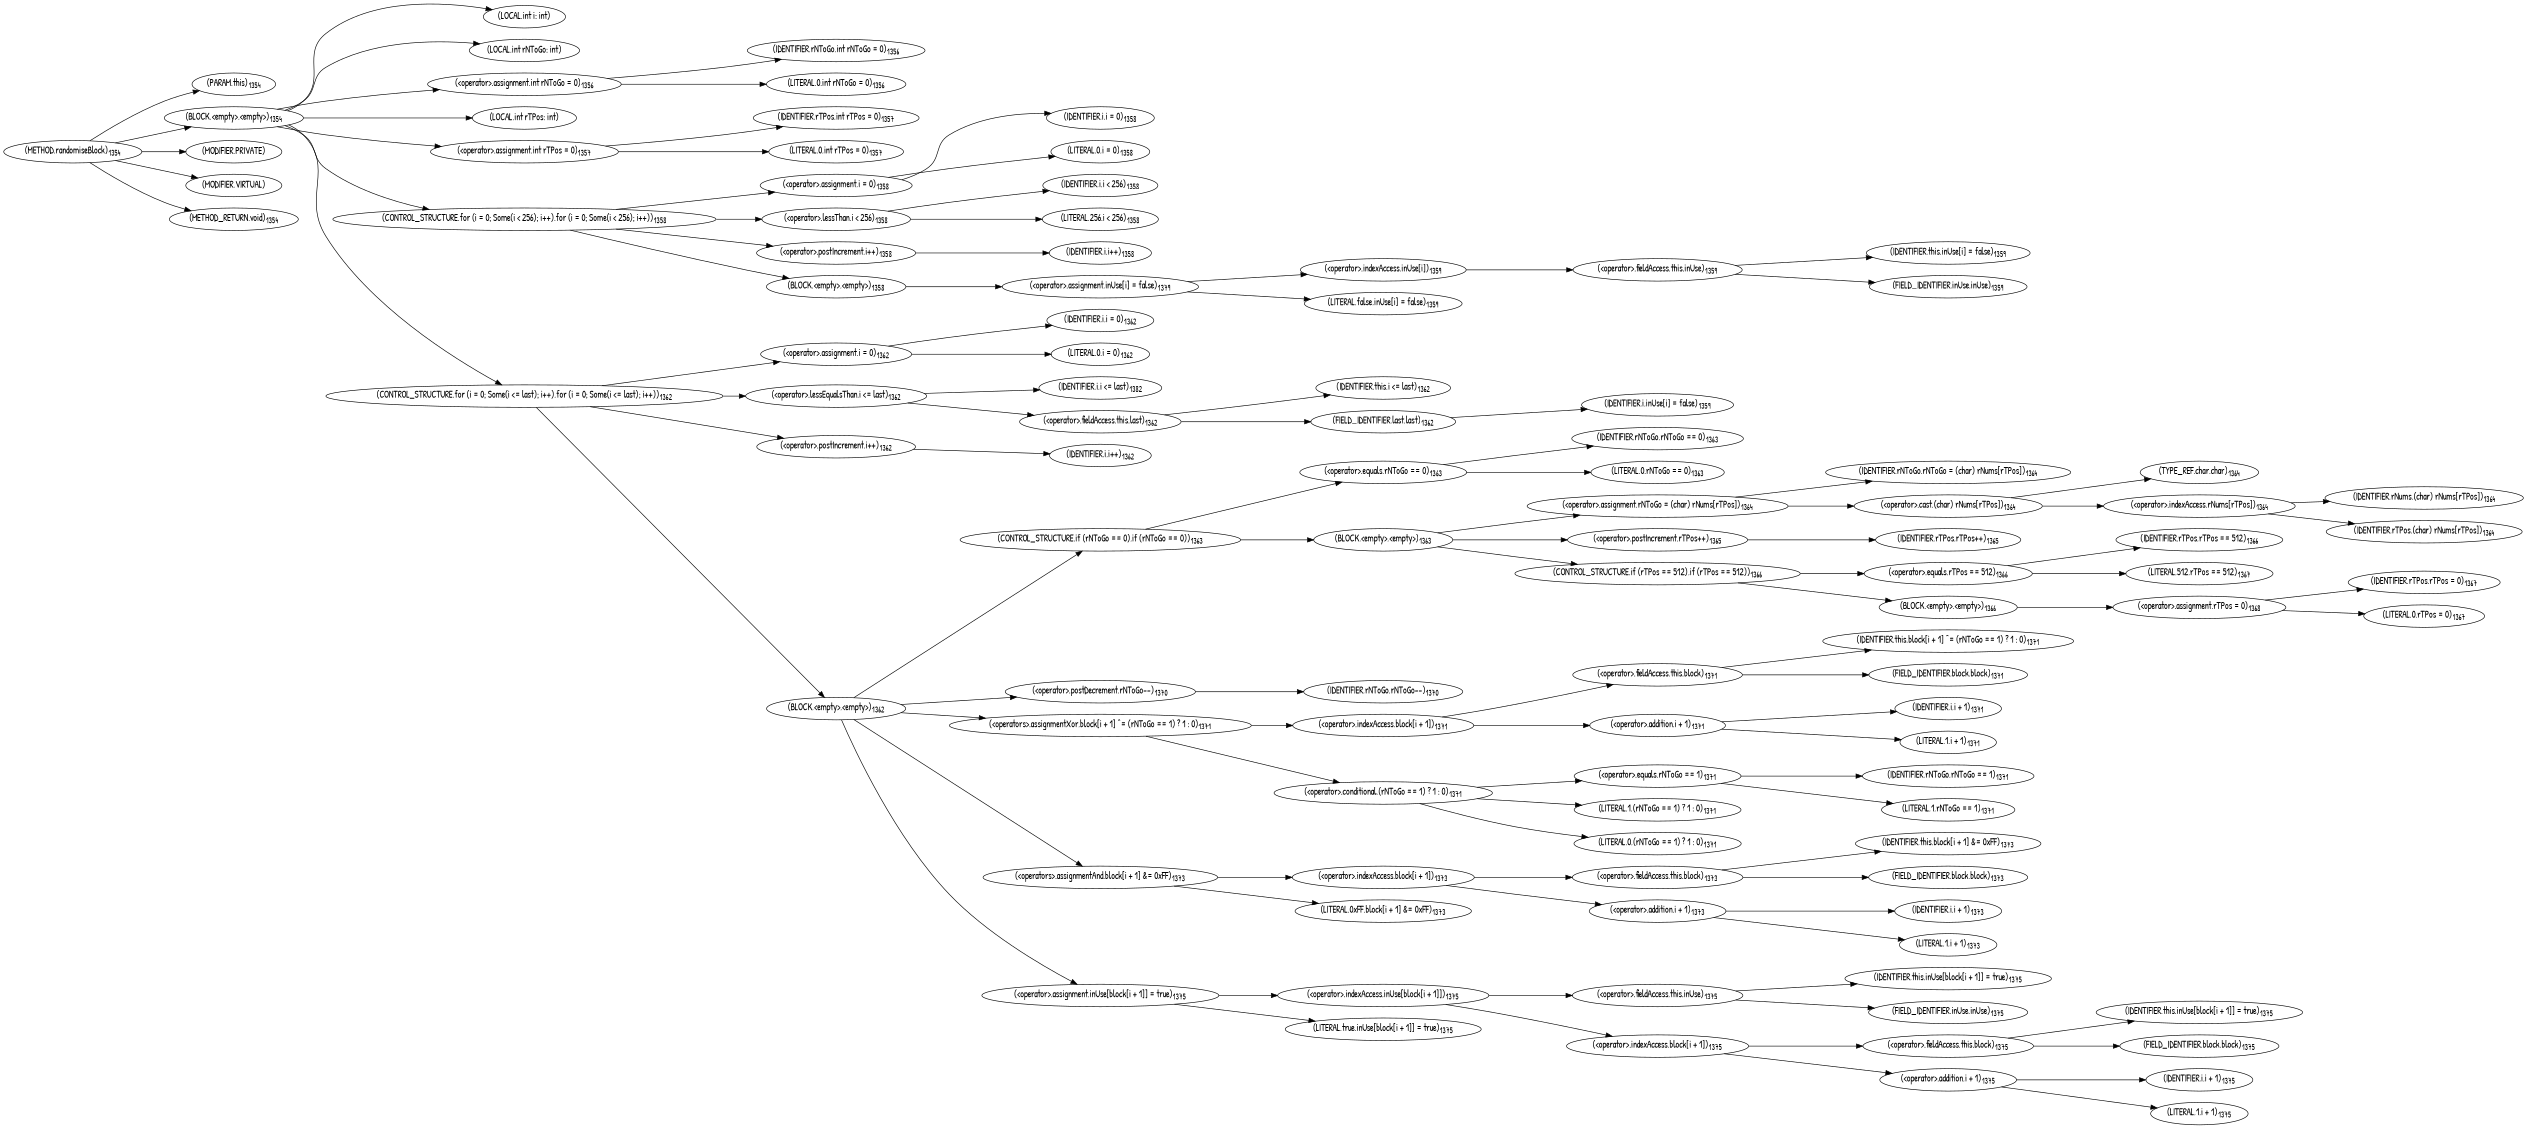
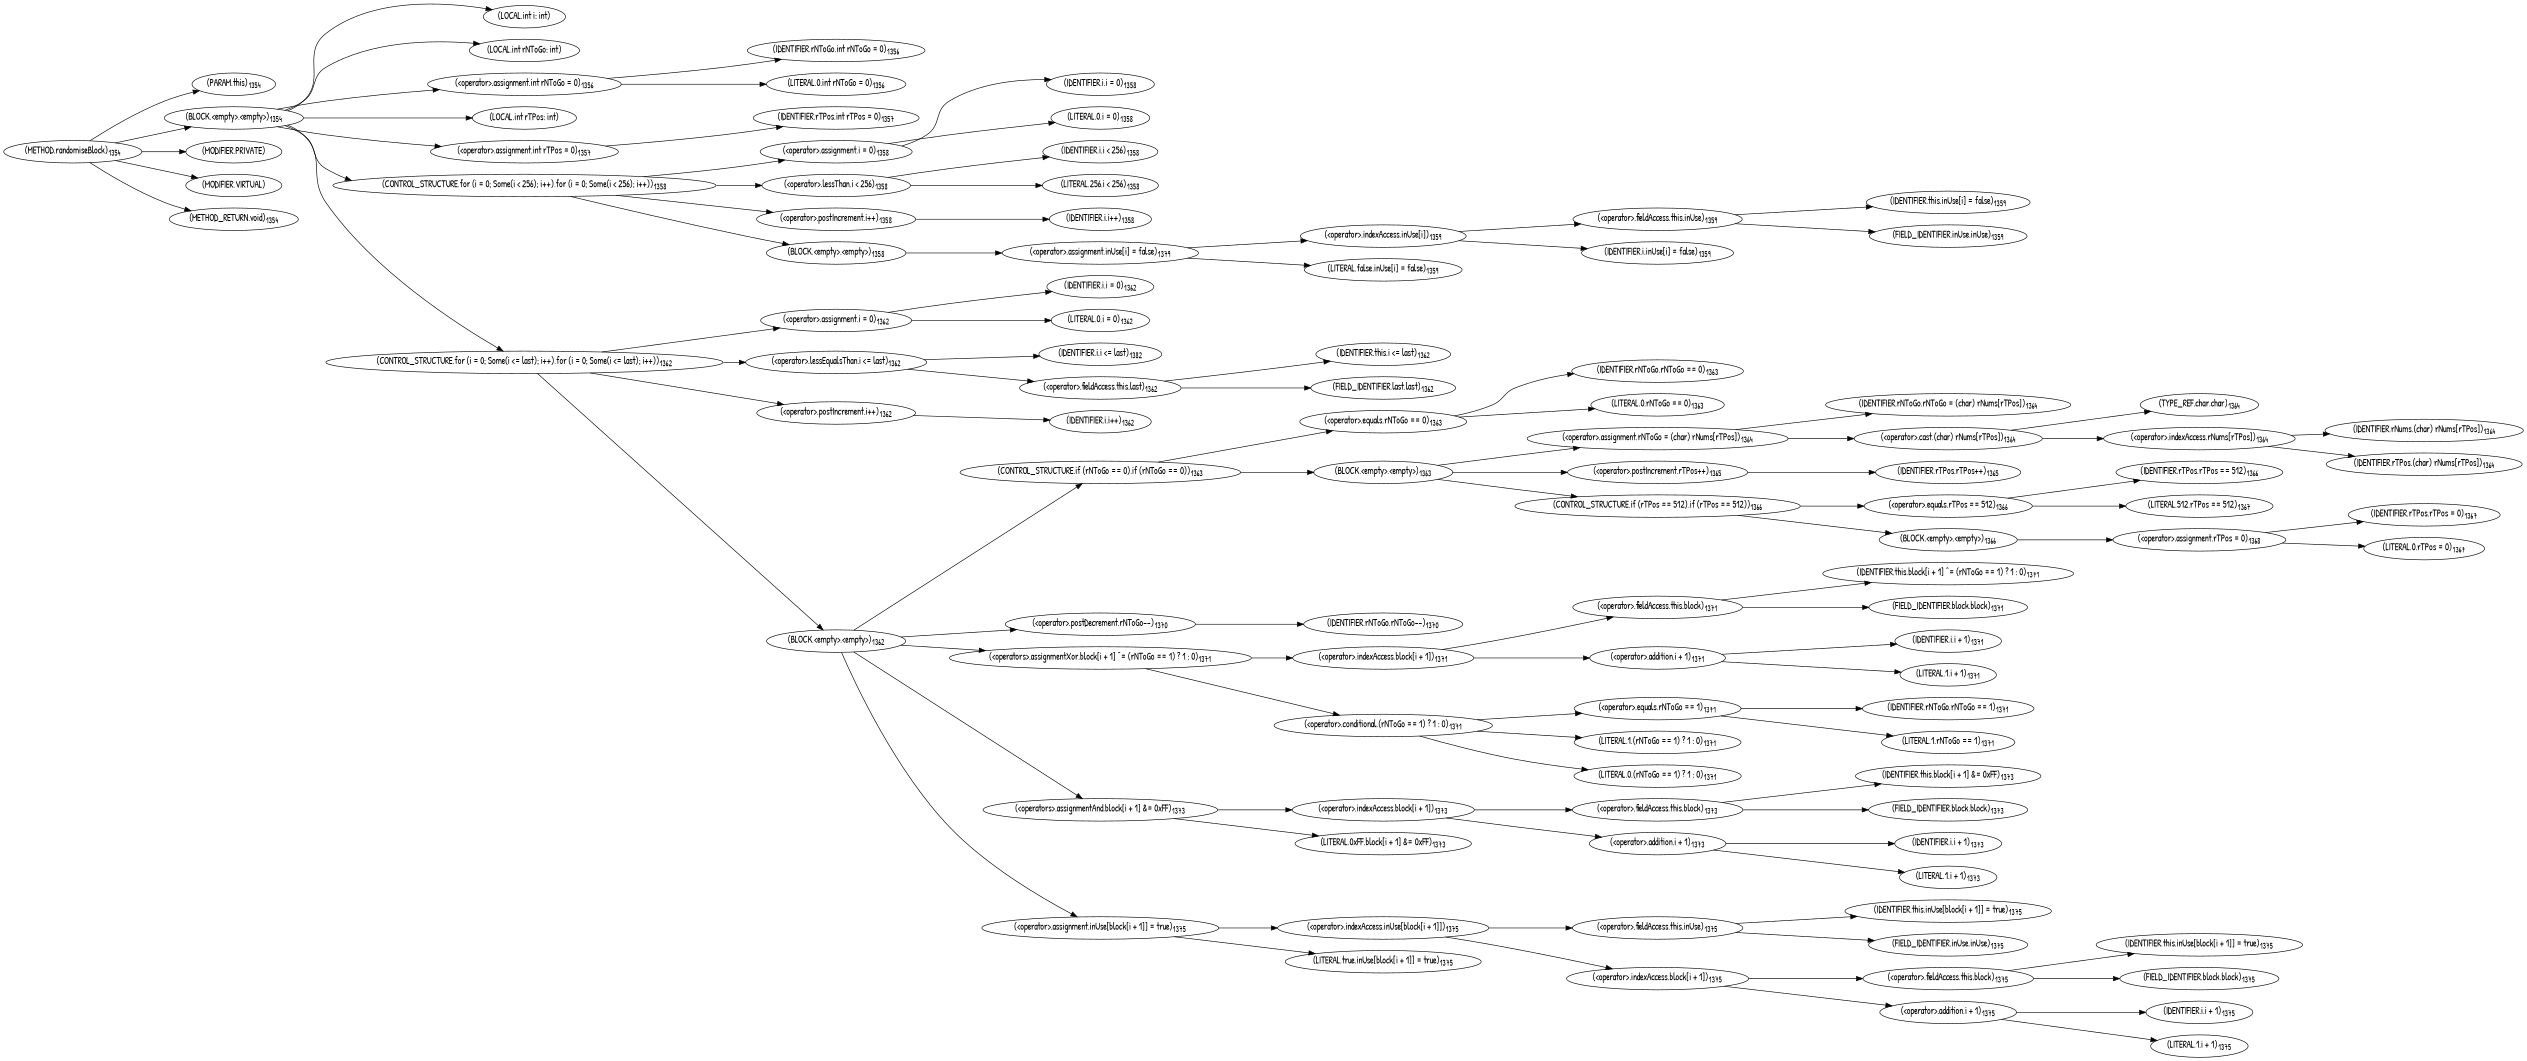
node "(LITERAL,0,int rTPos = 0)": removed
edge "(FIELD_IDENTIFIER,last,last)" -> "(IDENTIFIER,i,inUse[i] = false)": now "(<operator>.indexAccess,inUse[i])" -> "(IDENTIFIER,i,inUse[i] = false)"
